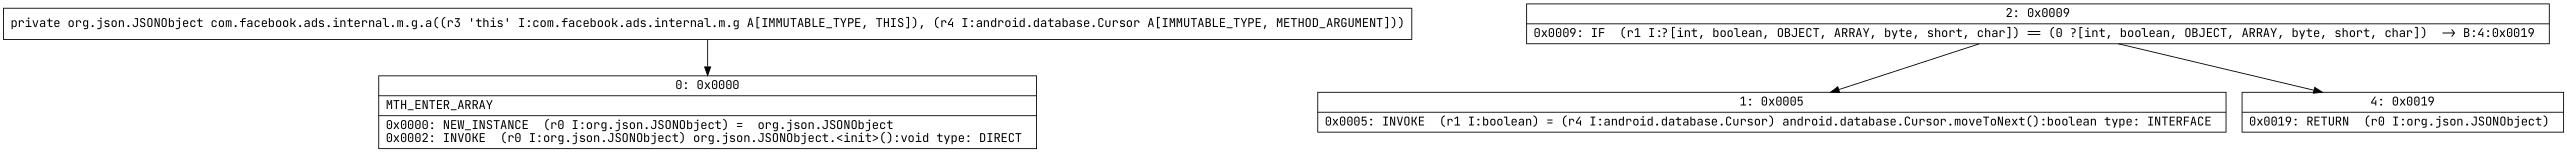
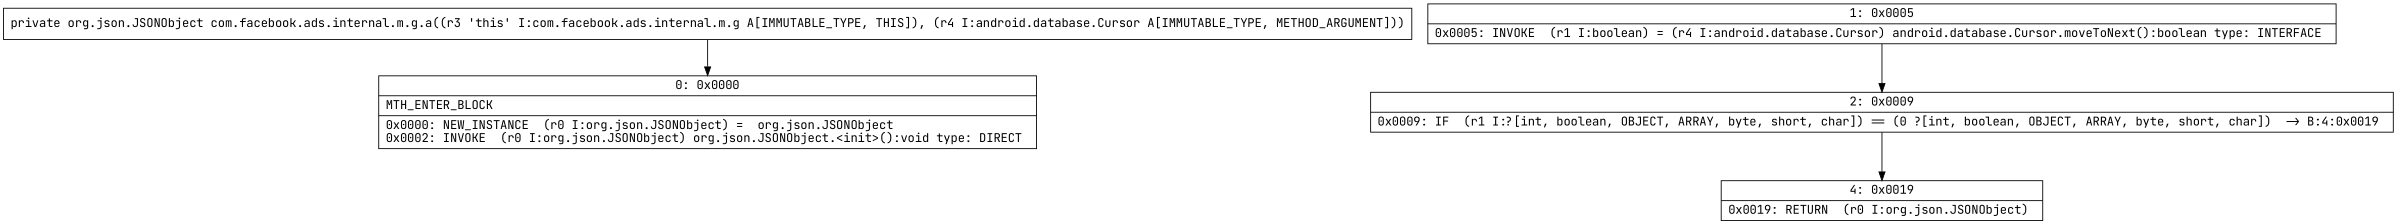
edge "2: 0x0009" -> "1: 0x0005": reversed
node "0: 0x0000": text "MTH_ENTER_ARRAY" -> "MTH_ENTER_BLOCK"
